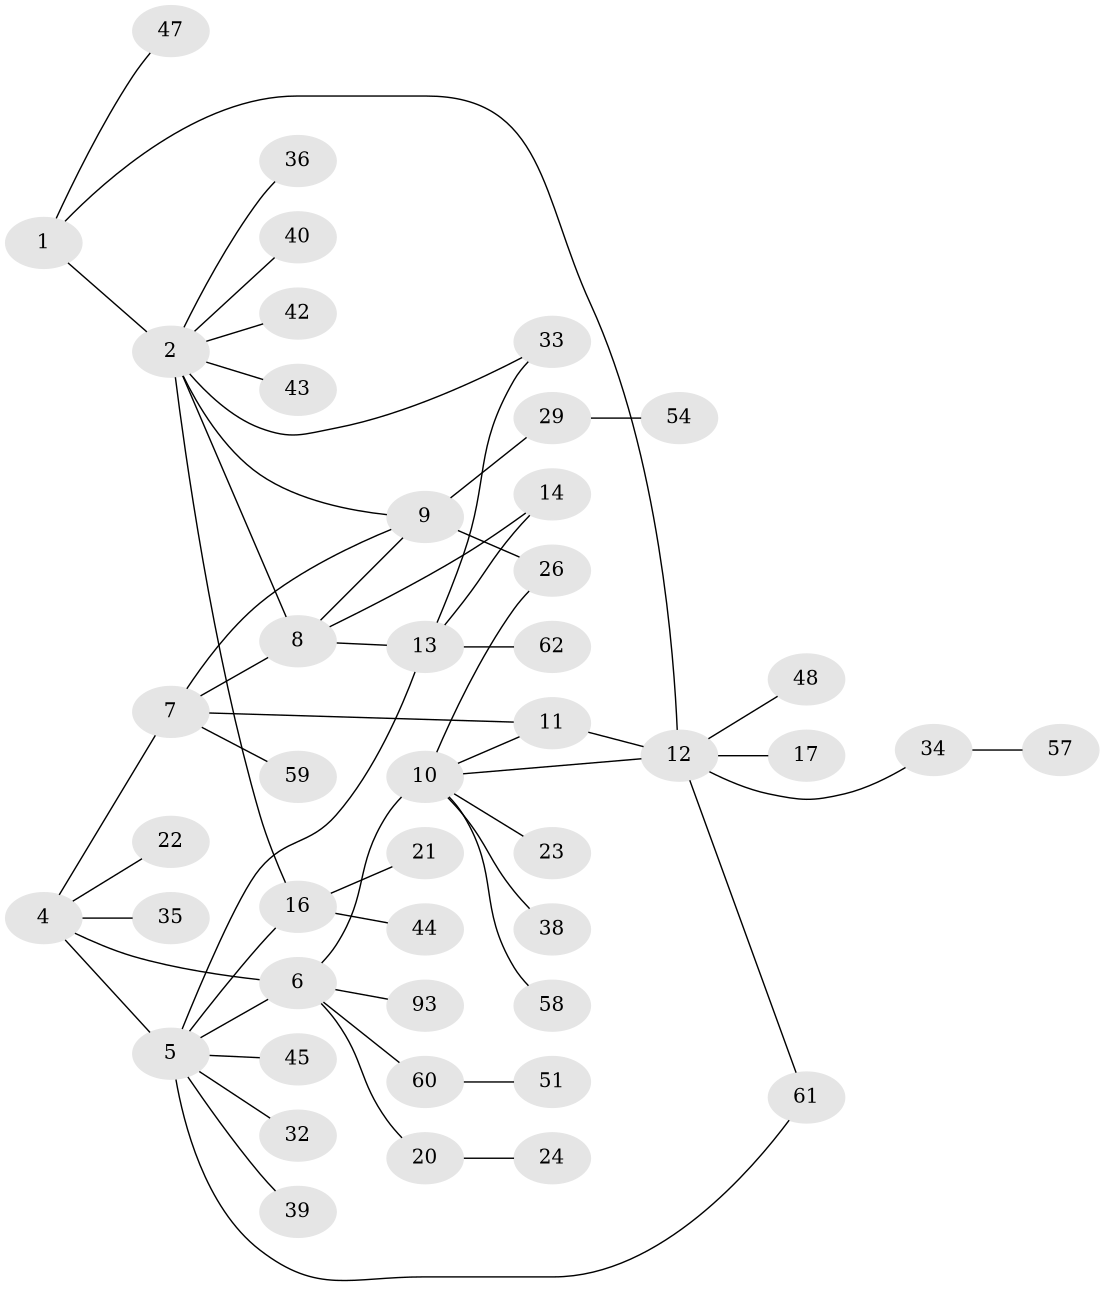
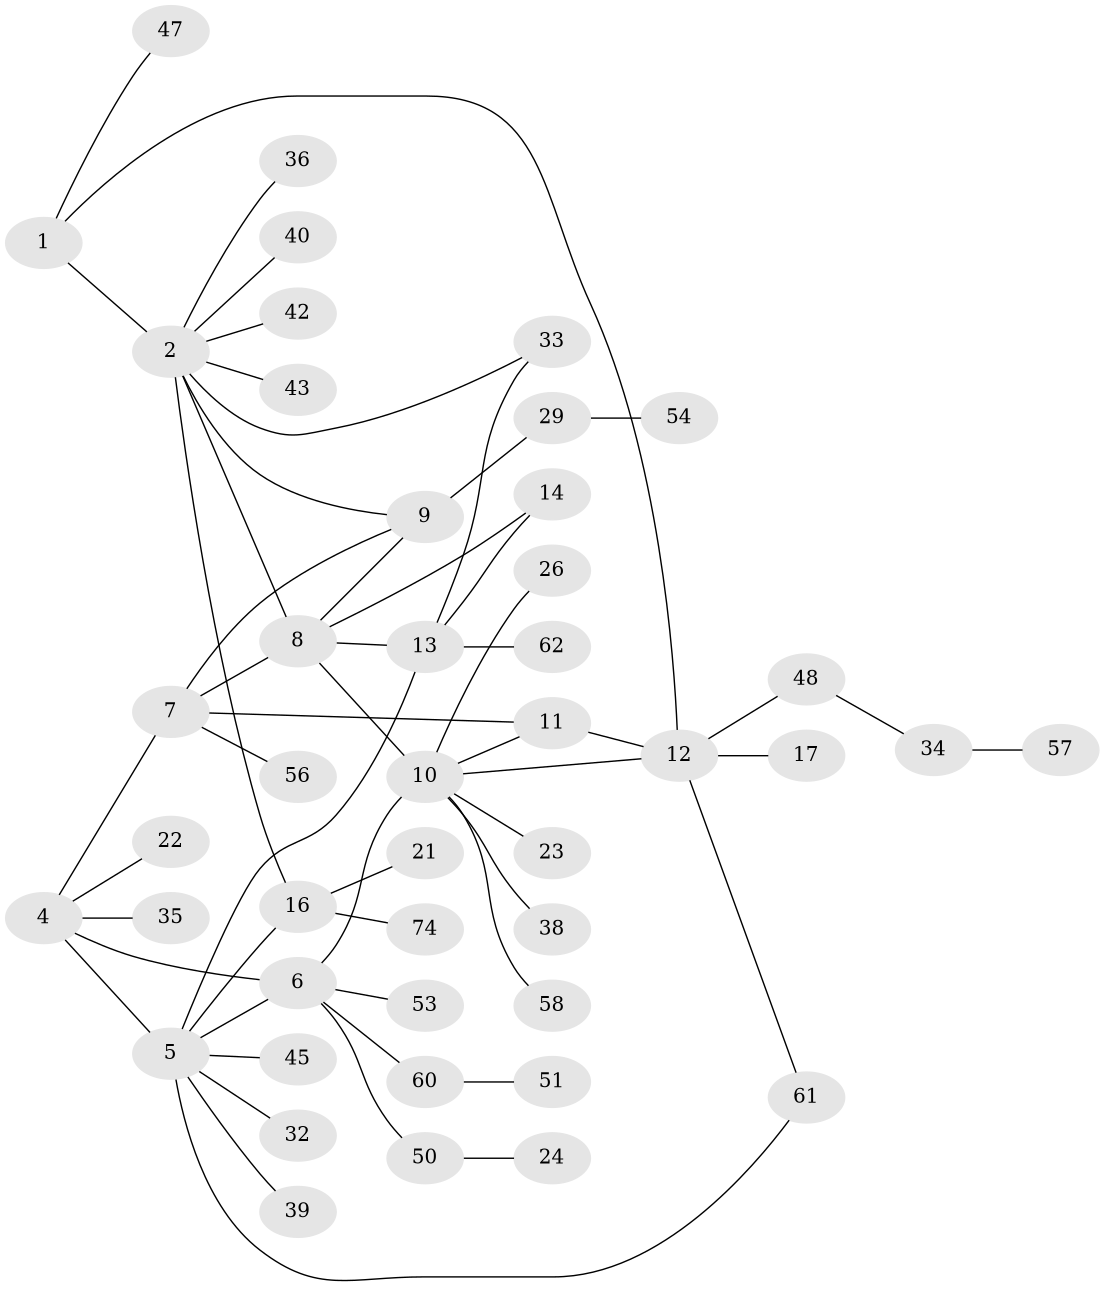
edge "9" -- "26": removed
edge "8" -- "10": added
node "59": label "59" -> "56"
edge "34" -- "12": now "34" -- "48"
node "44": label "44" -> "74"
node "93": label "93" -> "53"
node "20": label "20" -> "50"
